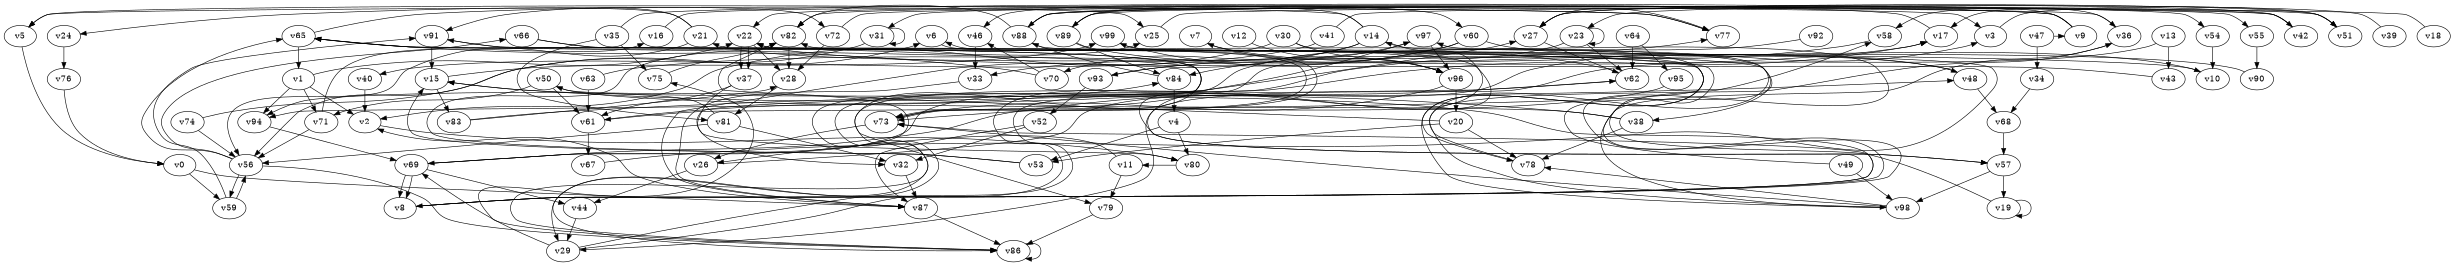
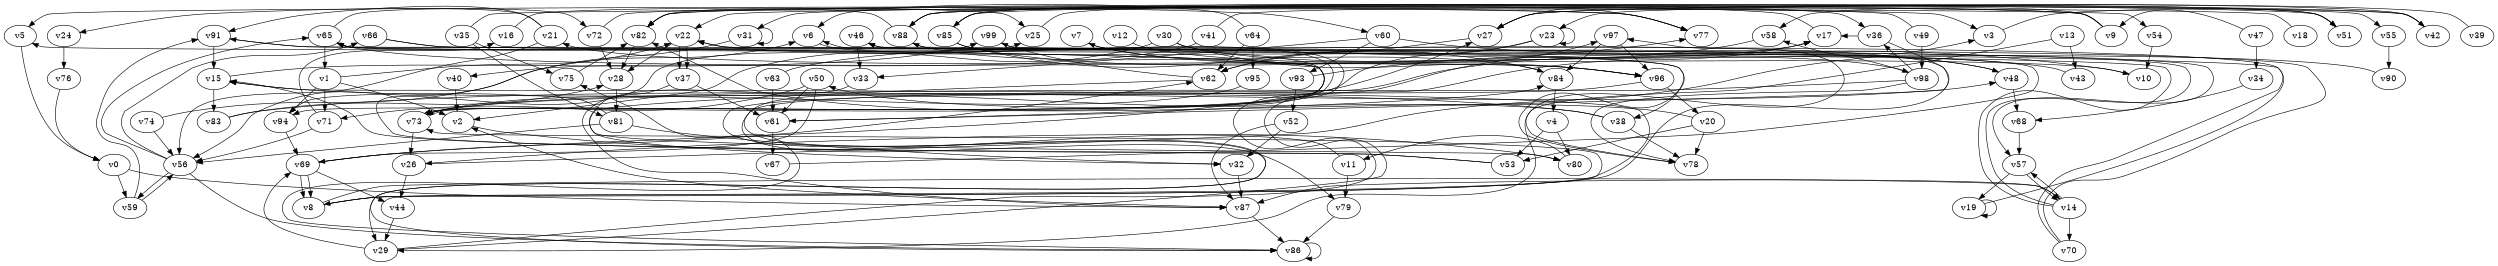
edge "v64" -> "v6": added
node "v89": label "v89" -> "v85"
node "v92": removed
edge "v57" -> "v98": now "v57" -> "v14"
